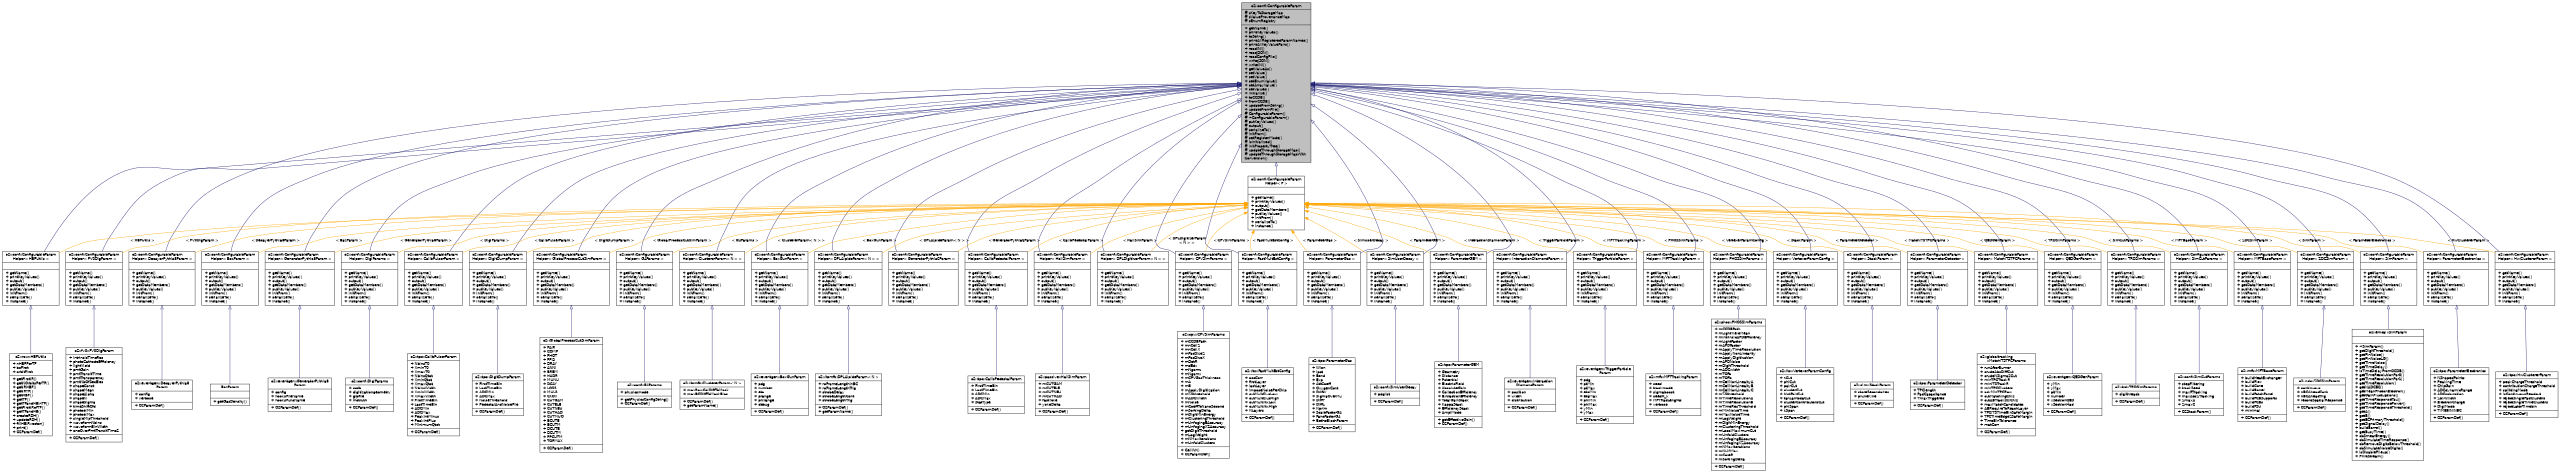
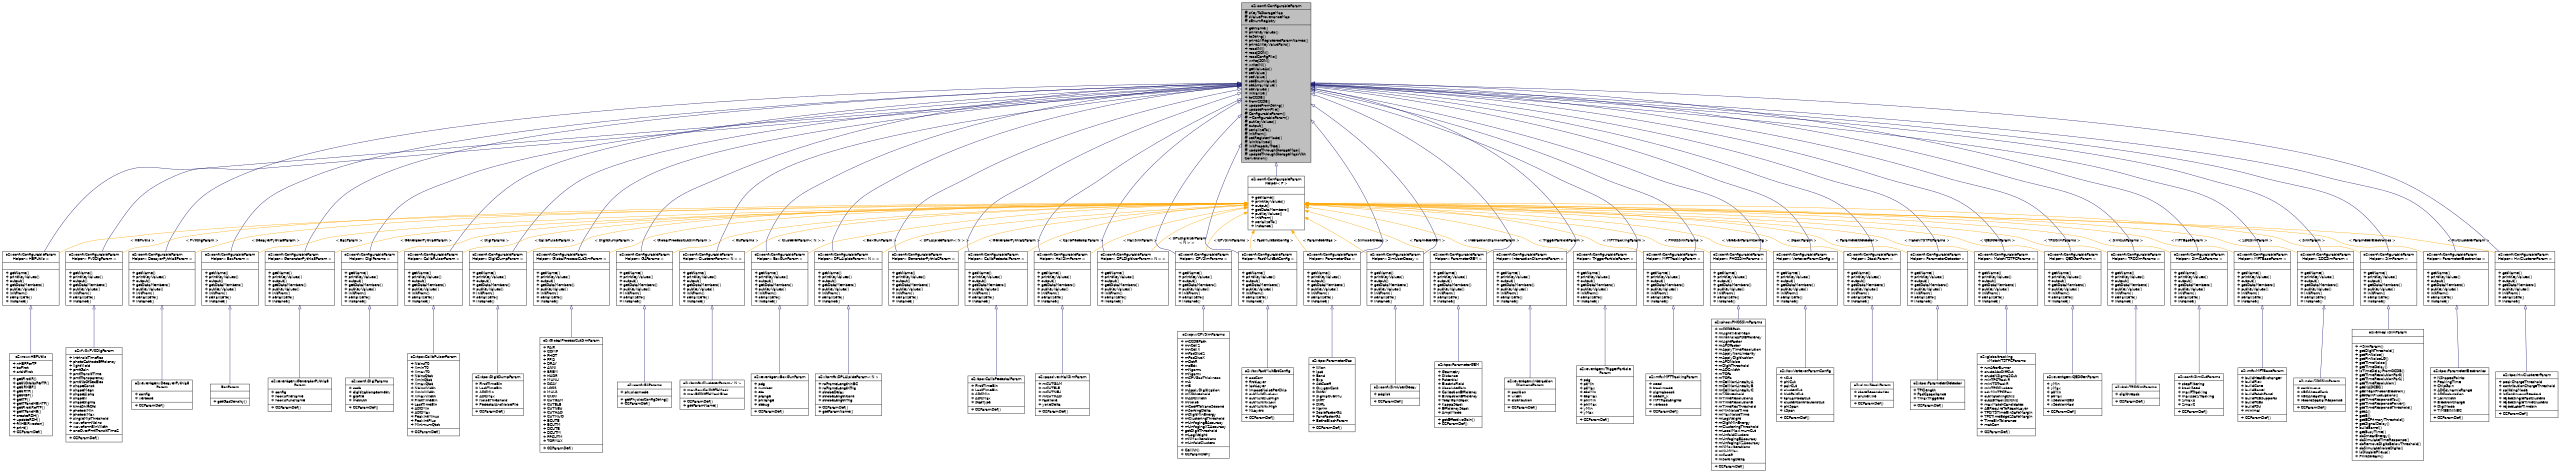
node "o2::eventgen::QEDGenParam": text "+ number" -> "+ ptMax"
node "o2::conf::SimCutParams": text "+ O2StackParam()" -> "+ O2ParamDef()"
